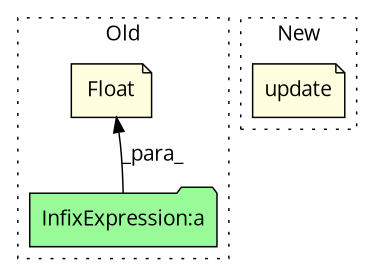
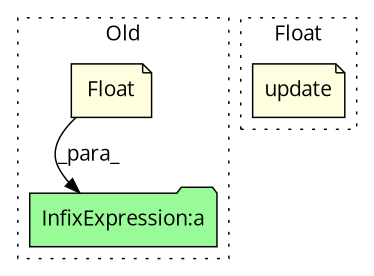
cluster "New": label "New" -> "Float"
edge "InfixExpression:a" -> "Float": reversed
